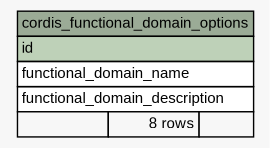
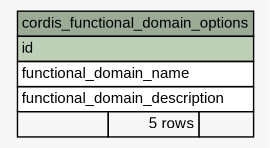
node "cordis_functional_domain_options": text "8 rows" -> "5 rows"
